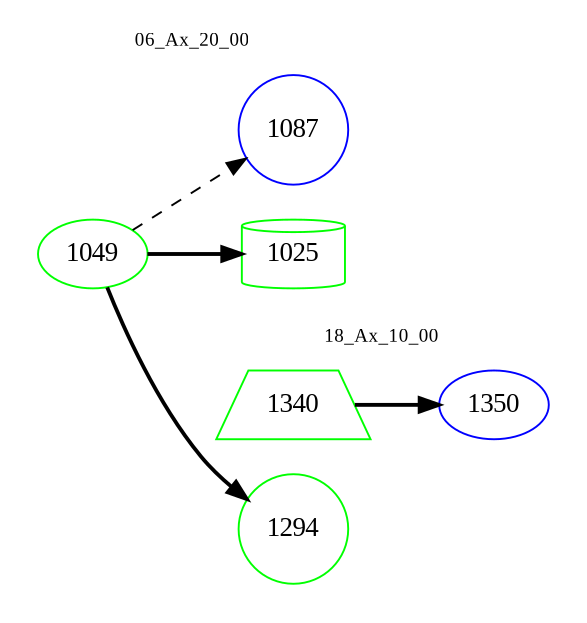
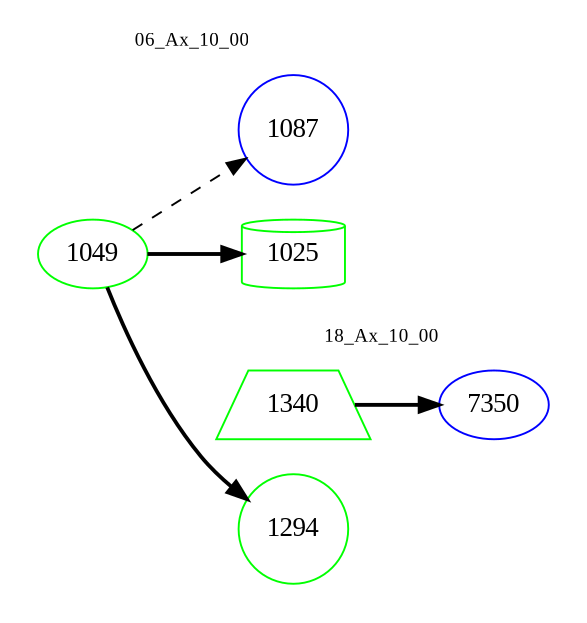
cluster "06_Ax_20_00": label "06_Ax_20_00" -> "06_Ax_10_00"
node "1350": label "1350" -> "7350"
